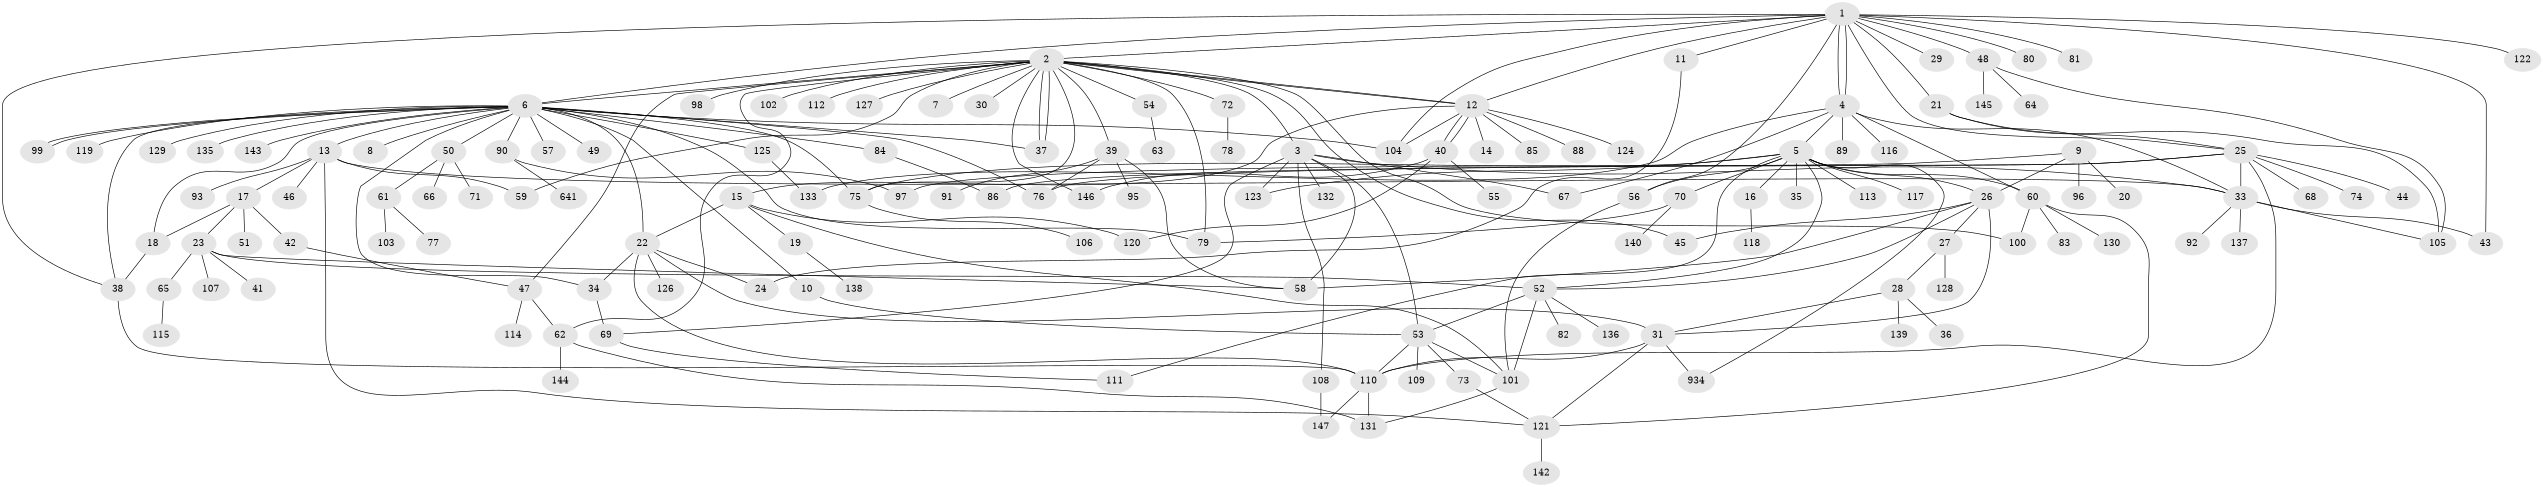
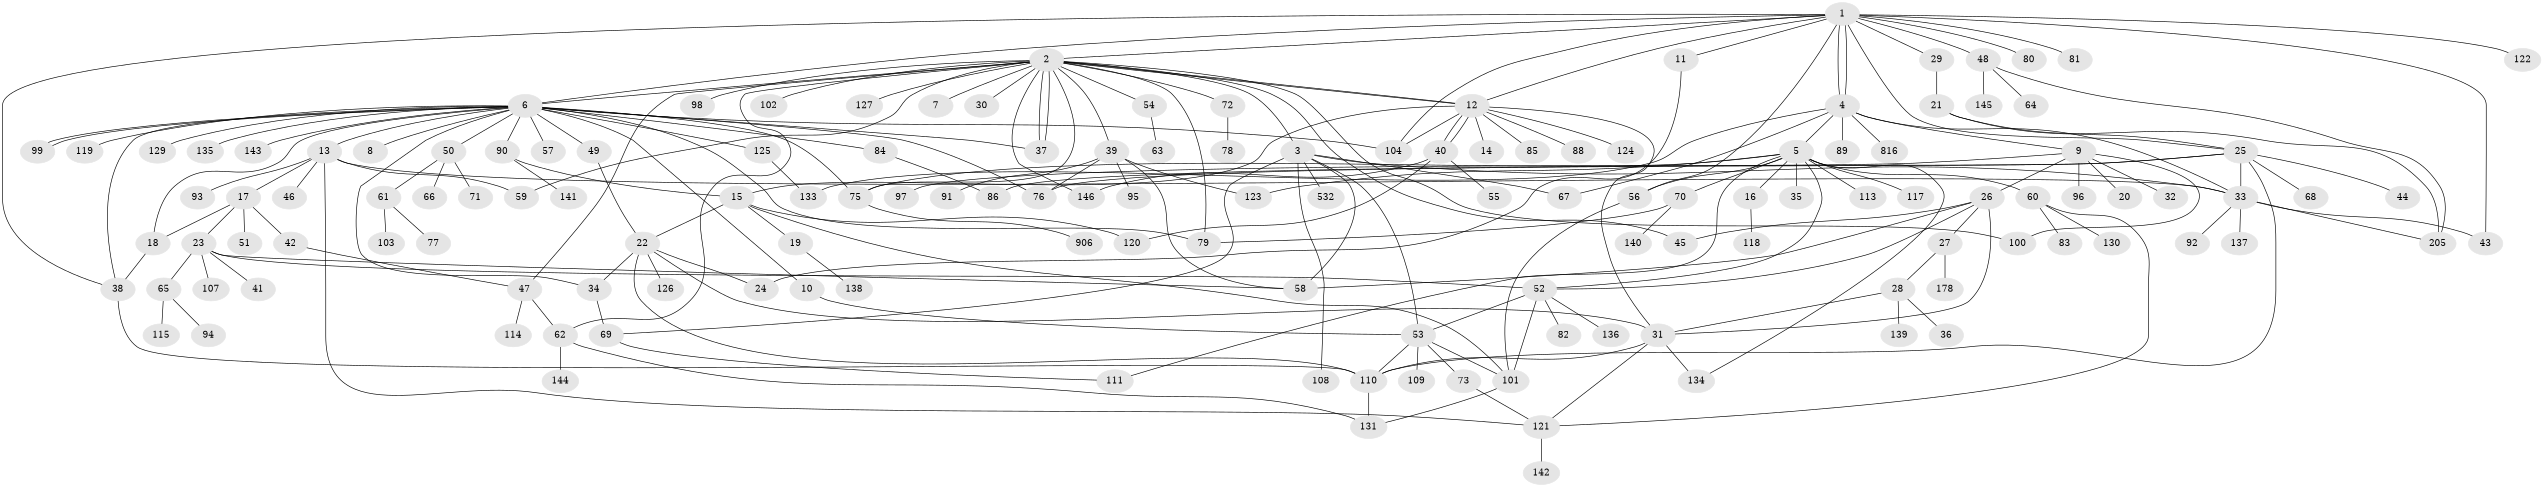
edge "1" -- "21": now "29" -- "21"
node "112": removed
edge "6" -- "22": now "49" -- "22"
edge "12" -- "31": added
node "116": label "116" -> "816"
edge "4" -- "60": now "4" -- "9"
edge "90" -- "97": now "90" -- "15"
edge "3" -- "123": now "39" -- "123"
edge "5" -- "26": removed
node "641": label "641" -> "141"
node "132": label "132" -> "532"
node "32": added
node "74": removed
edge "60" -- "100": now "9" -- "100"
node "106": label "106" -> "906"
node "105": label "105" -> "205"
node "128": label "128" -> "178"
node "94": added
node "934": label "934" -> "134"
node "147": removed
